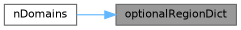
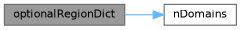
edge "nDomains" -> "optionalRegionDict": reversed
